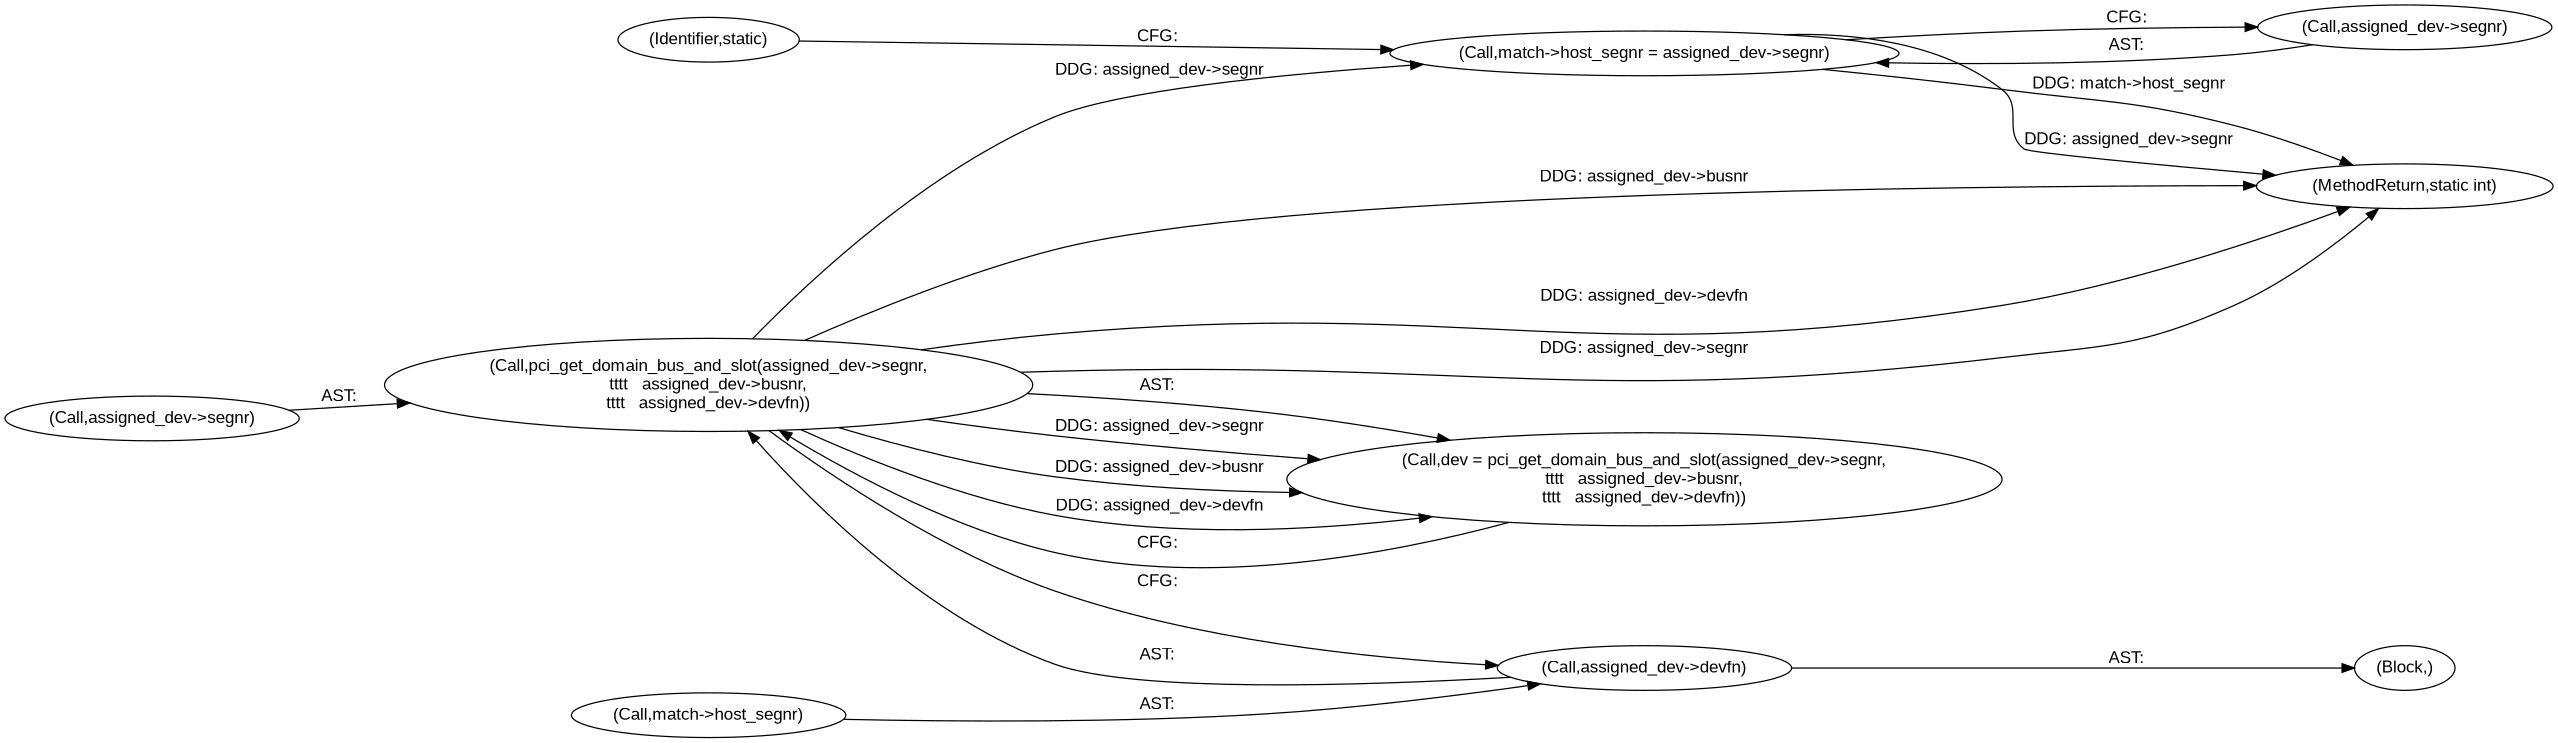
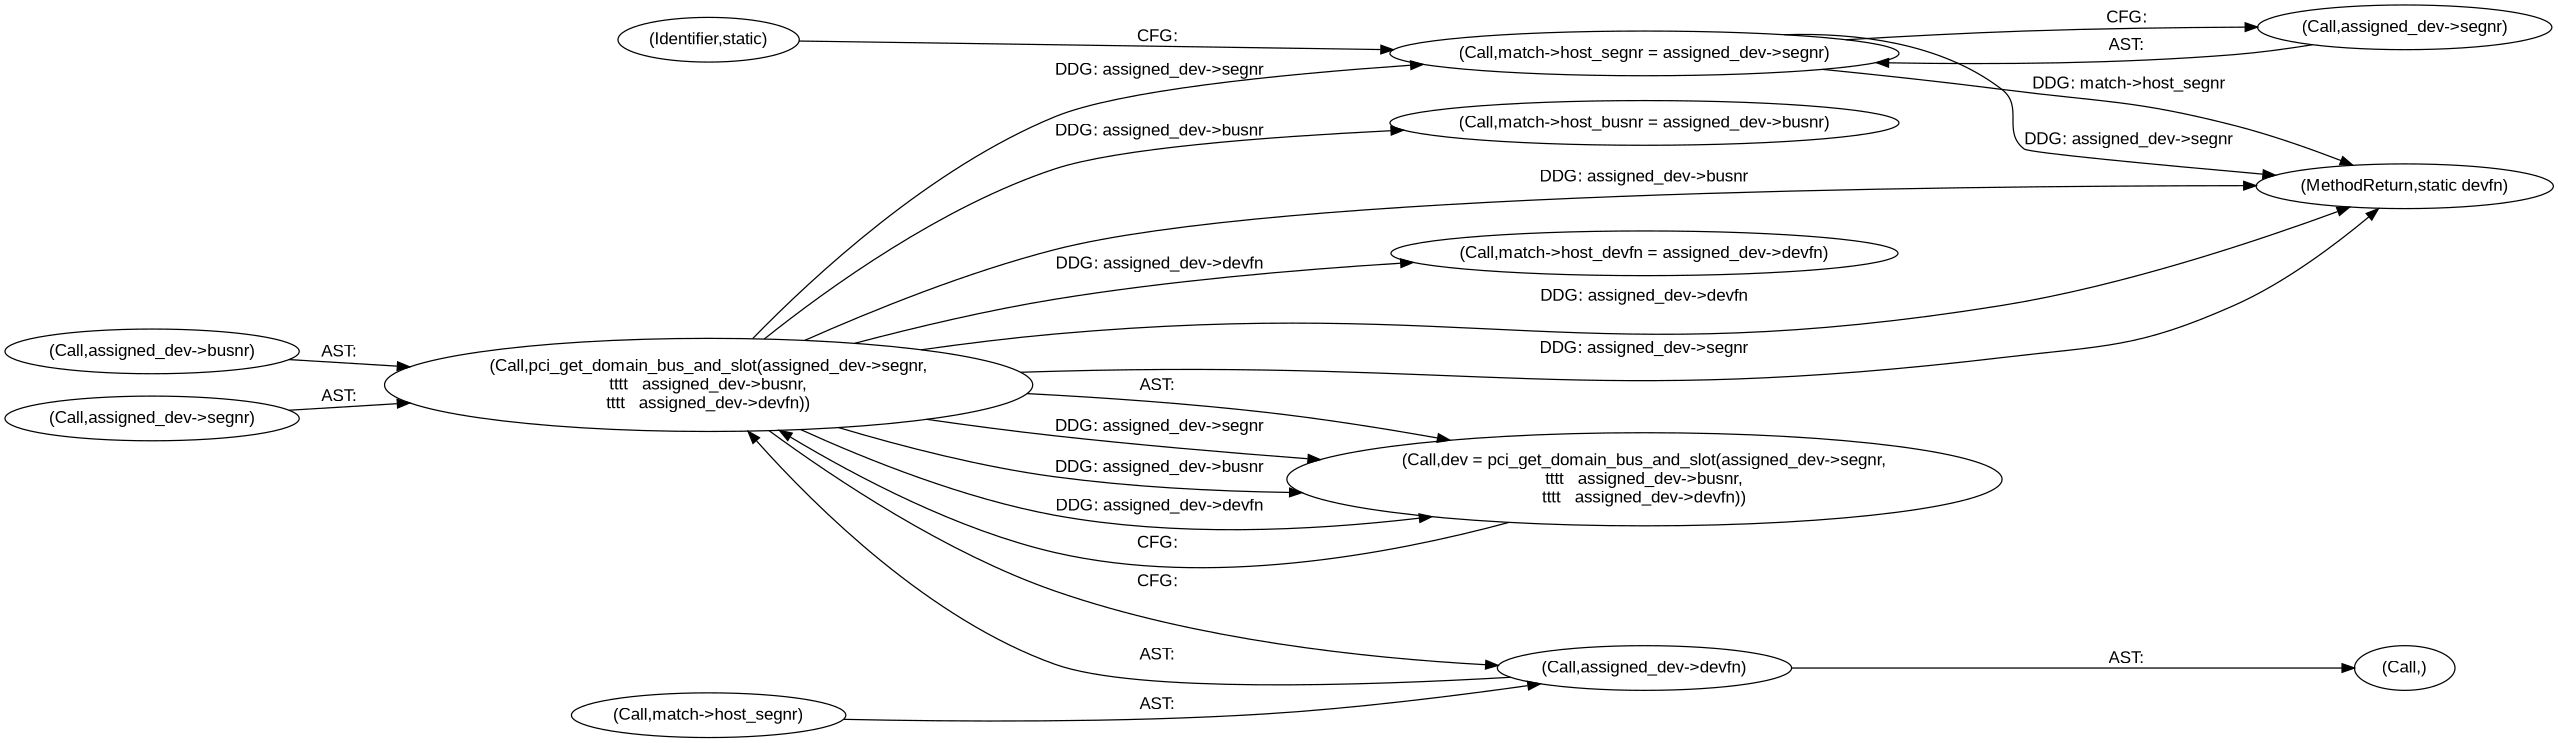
node "(Call,match->host_busnr = assigned_dev->busnr)": added
node "(MethodReturn,static int)": label "(MethodReturn,static int)" -> "(MethodReturn,static devfn)"
node "(Call,match->host_devfn = assigned_dev->devfn)": added
node "(Call,assigned_dev->busnr)": added
node "(Block,)": label "(Block,)" -> "(Call,)"
